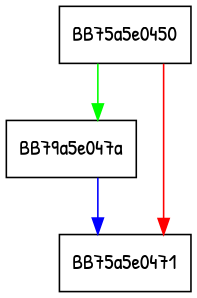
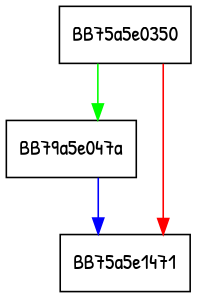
node "BB75a5e0450": label "BB75a5e0450" -> "BB75a5e0350"
node "BB75a5e0471": label "BB75a5e0471" -> "BB75a5e1471"
